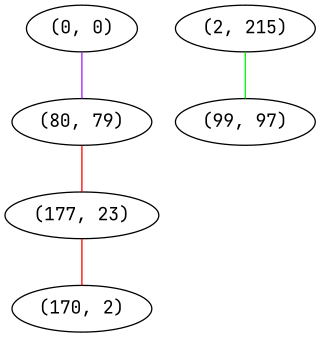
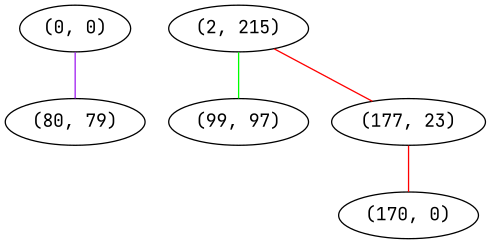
edge "(80, 79)" -- "(177, 23)": now "(2, 215)" -- "(177, 23)"
node "(170, 2)": label "(170, 2)" -> "(170, 0)"
